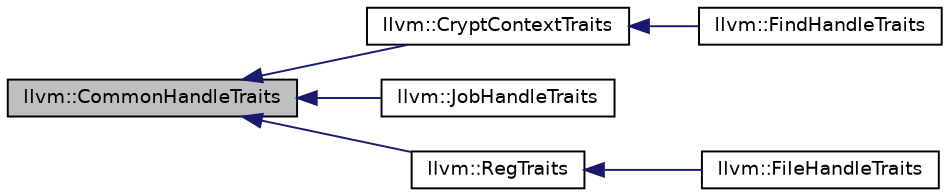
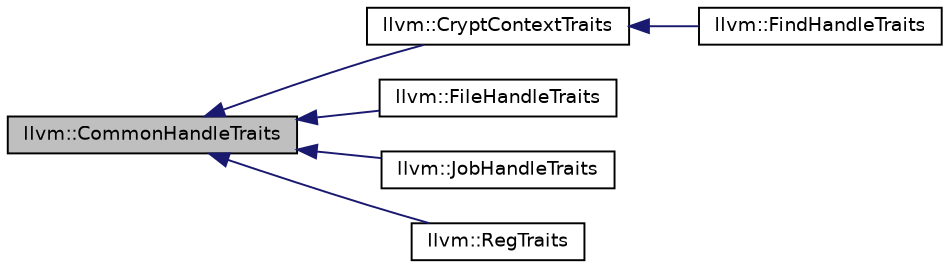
edge "llvm::FileHandleTraits" -> "llvm::RegTraits": now "llvm::FileHandleTraits" -> "llvm::CommonHandleTraits"
